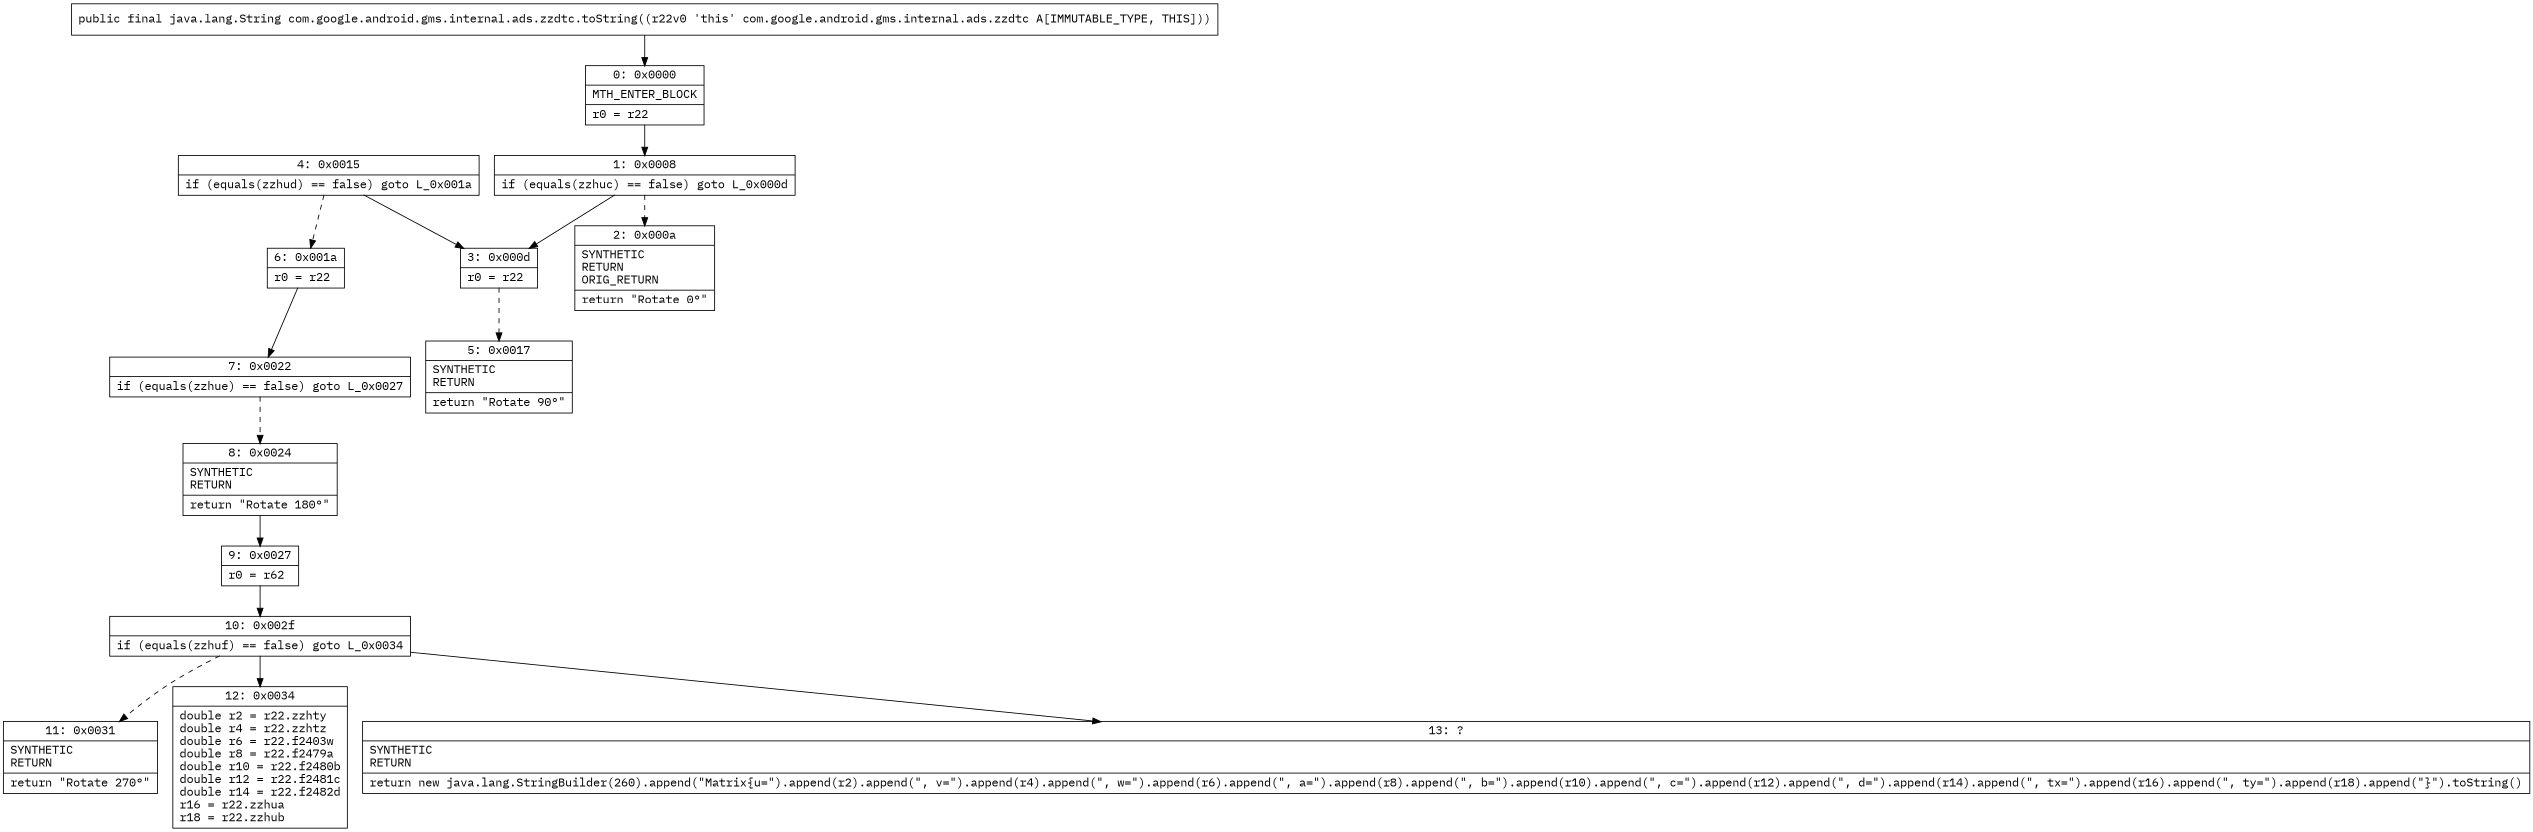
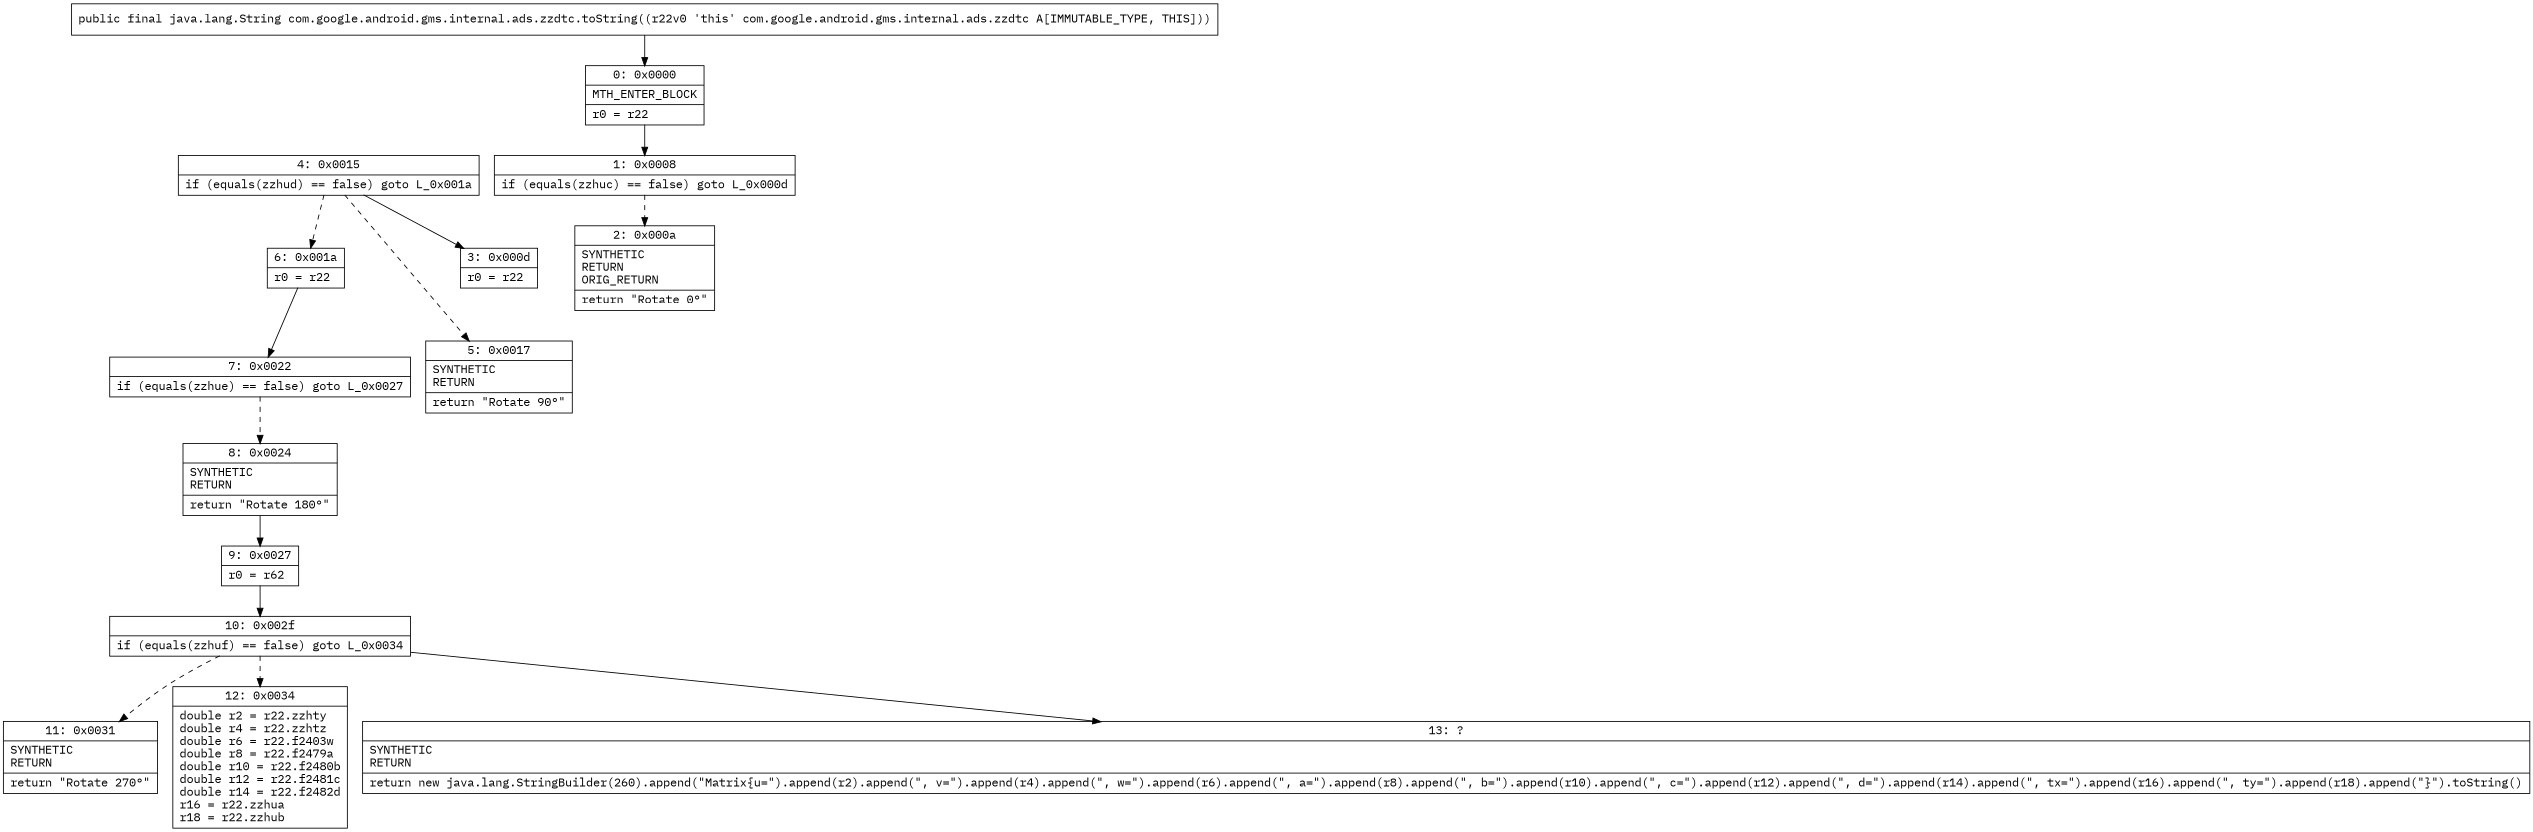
edge "1: 0x0008" -> "3: 0x000d": removed
edge "3: 0x000d" -> "5: 0x0017": now "4: 0x0015" -> "5: 0x0017"
edge "10: 0x002f" -> "12: 0x0034": style solid -> dashed
